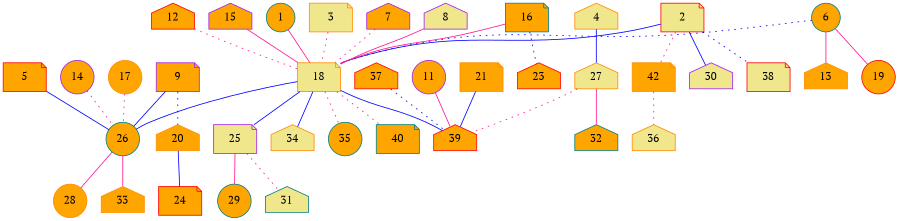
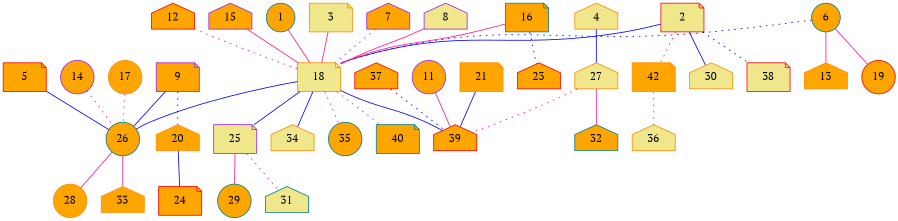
edge "3" -- "18": style dotted -> solid
node "30": color purple -> darkorange
